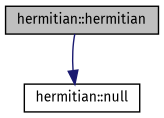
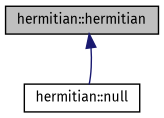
edge "hermitian::hermitian" -> "hermitian::null": reversed
